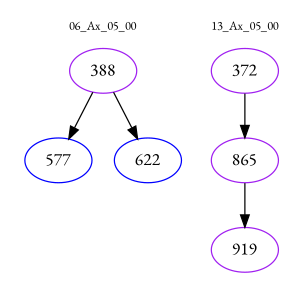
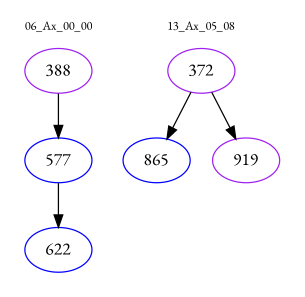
cluster "06_Ax_05_00": label "06_Ax_05_00" -> "06_Ax_00_00"
cluster "13_Ax_05_00": label "13_Ax_05_00" -> "13_Ax_05_08"
edge "388" -> "622": now "577" -> "622"
node "865": color purple -> blue
edge "865" -> "919": now "372" -> "919"
